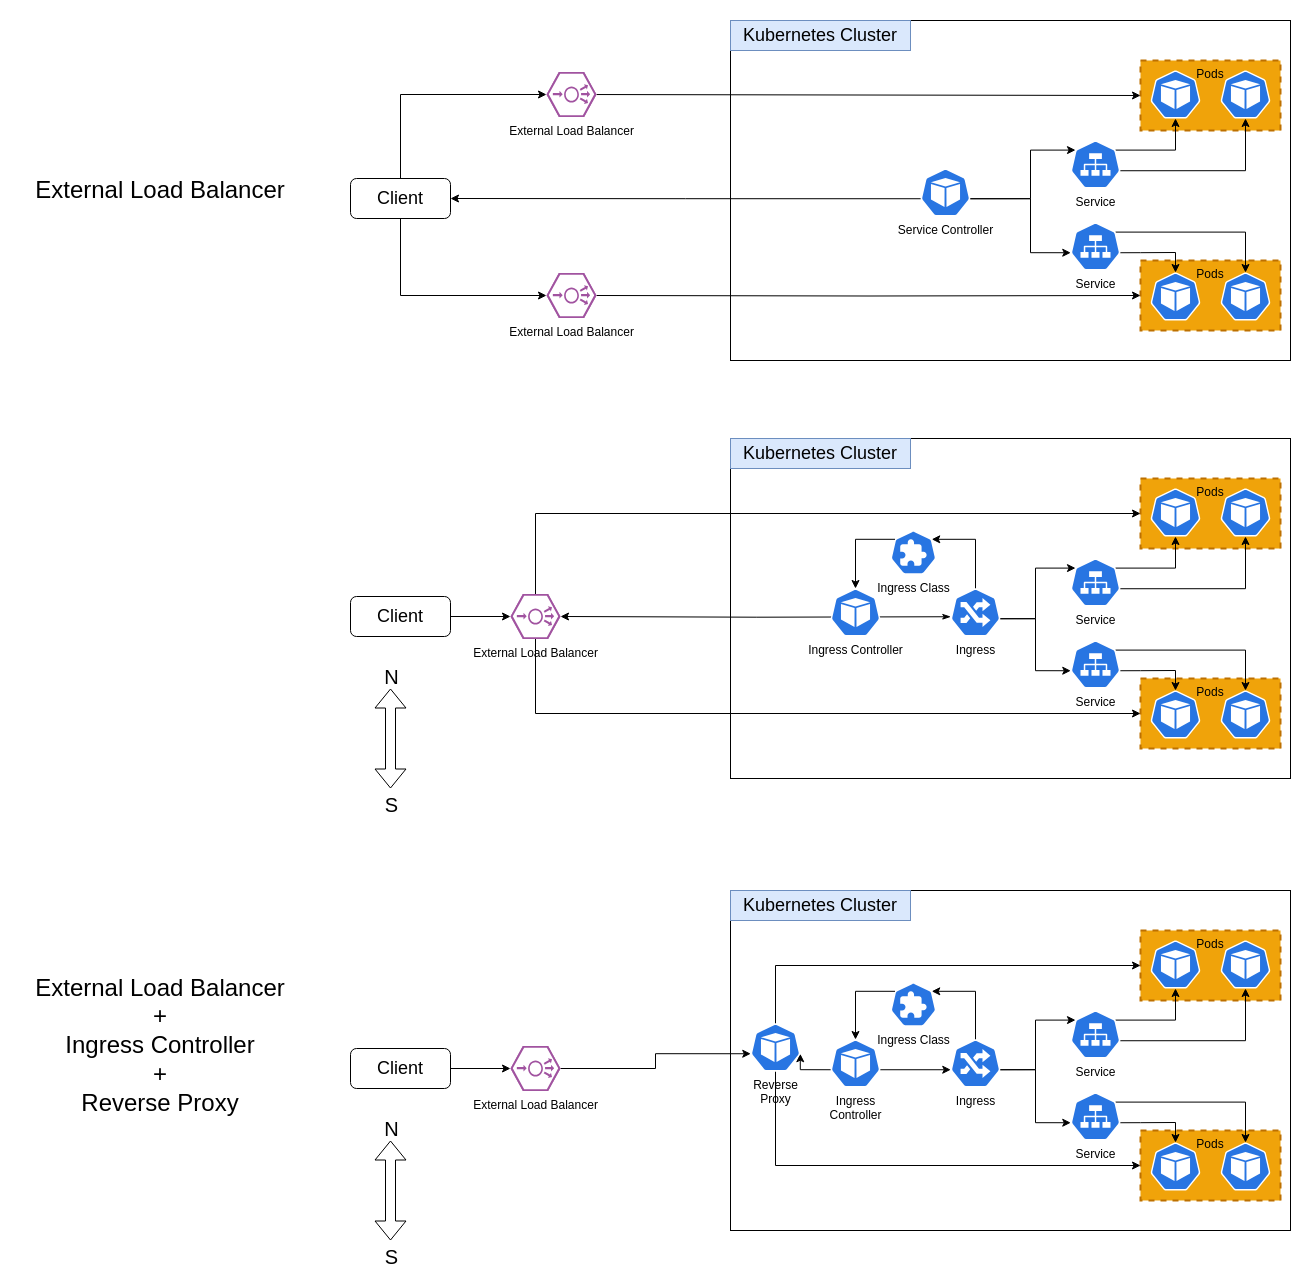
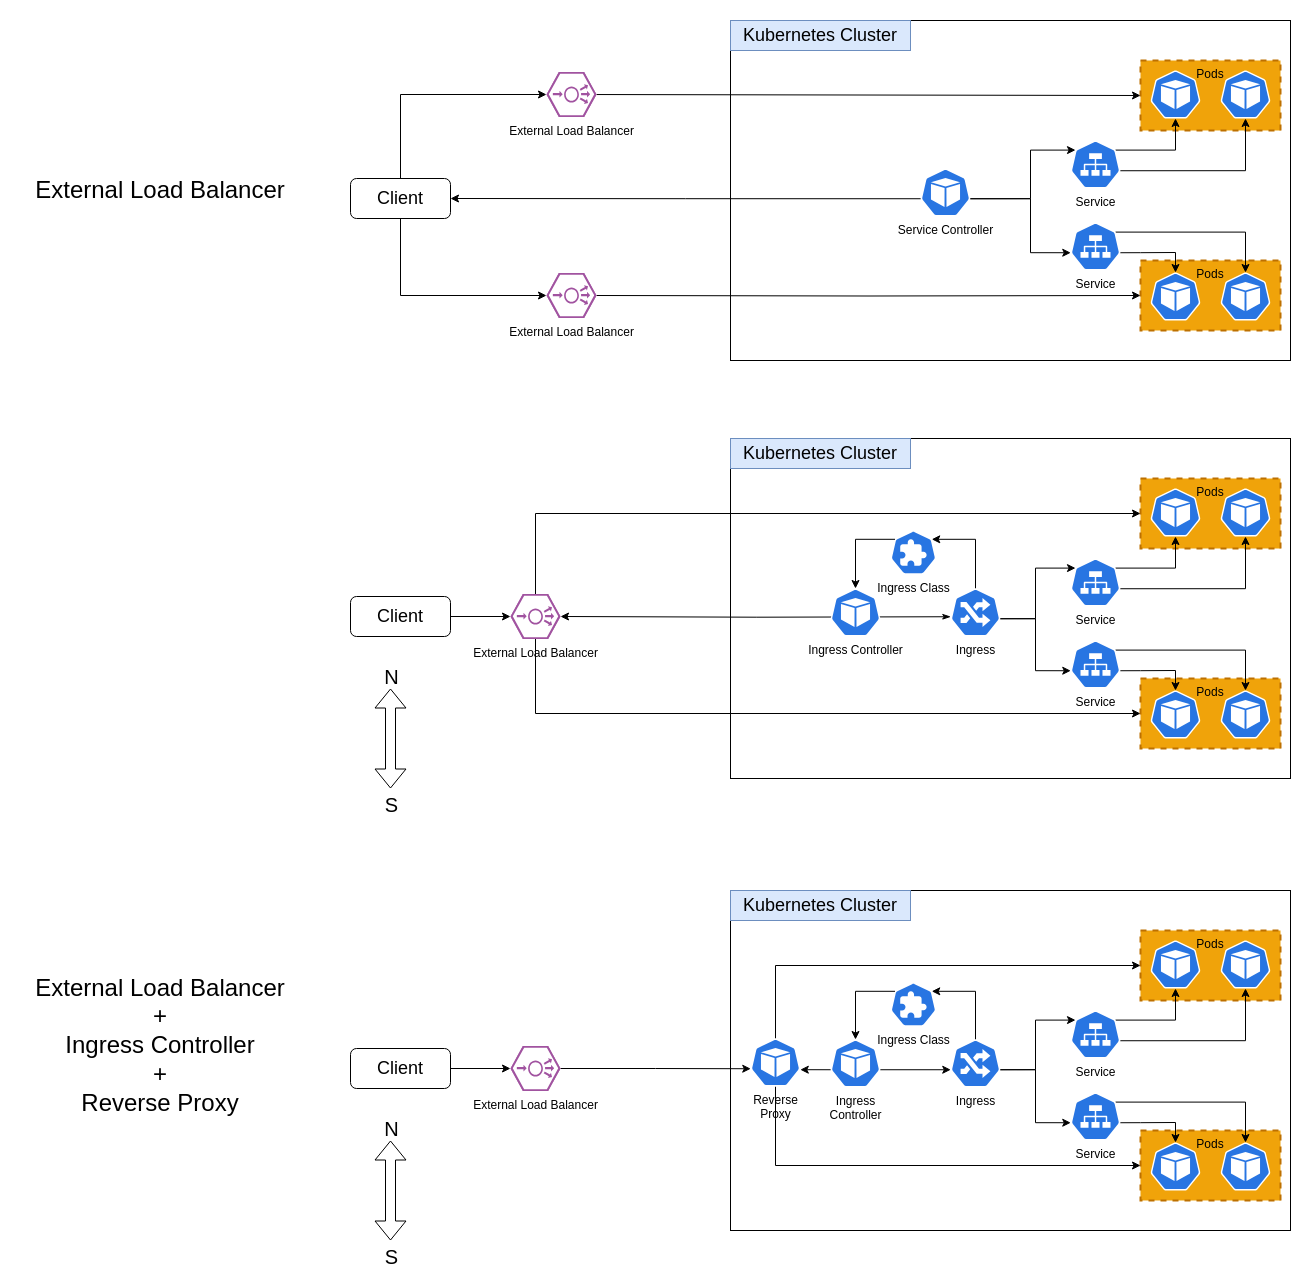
node "Reverse Proxy": moved (776, 1048) -> (776, 1063)
